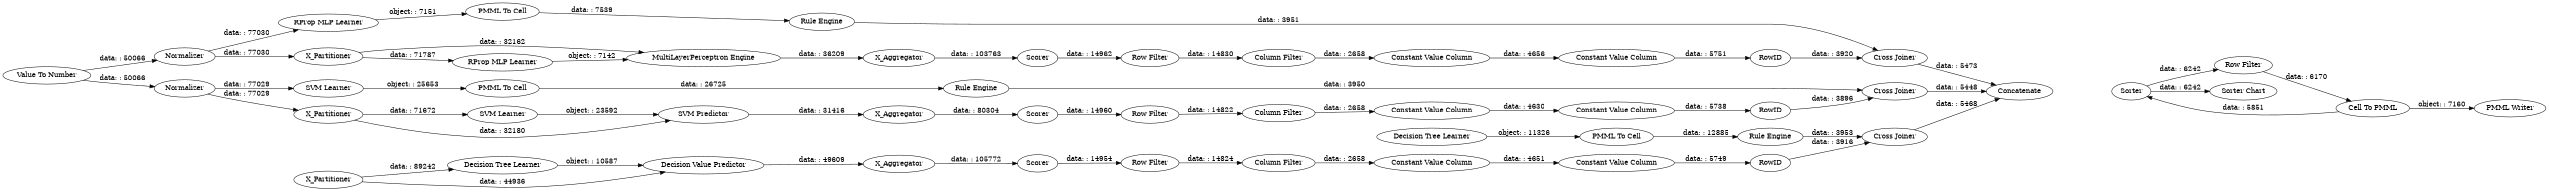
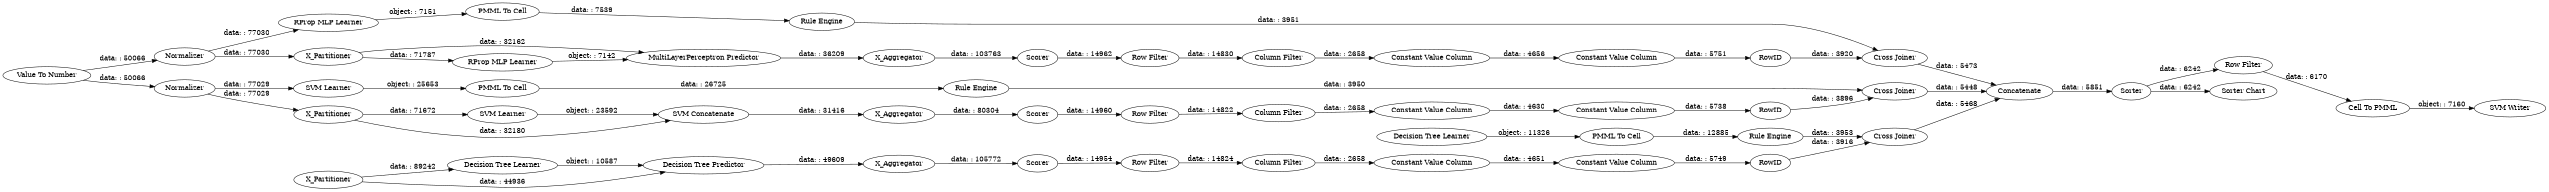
node "MultiLayerPerceptron Engine": label "MultiLayerPerceptron Engine" -> "MultiLayerPerceptron Predictor"
node "PMML Writer": label "PMML Writer" -> "SVM Writer"
edge "Cell To PMML" -> "Sorter": now "Concatenate" -> "Sorter"
node "SVM Predictor": label "SVM Predictor" -> "SVM Concatenate"
node "Decision Value Predictor": label "Decision Value Predictor" -> "Decision Tree Predictor"
